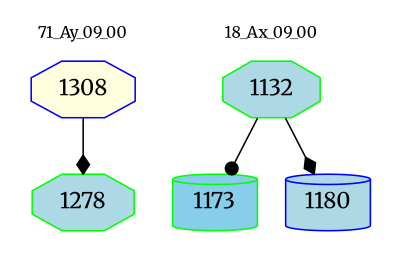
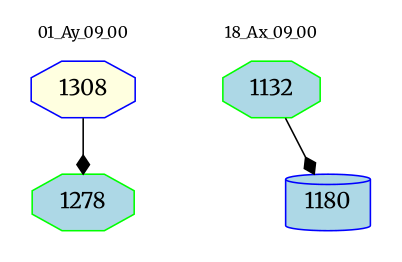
cluster "71_Ay_09_00": label "71_Ay_09_00" -> "01_Ay_09_00"
node "1173": removed
